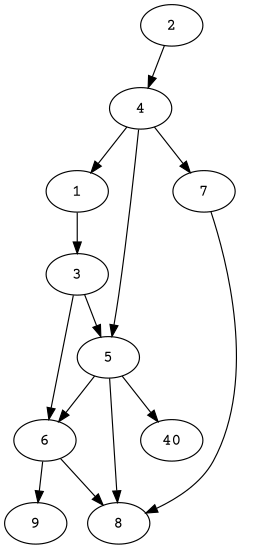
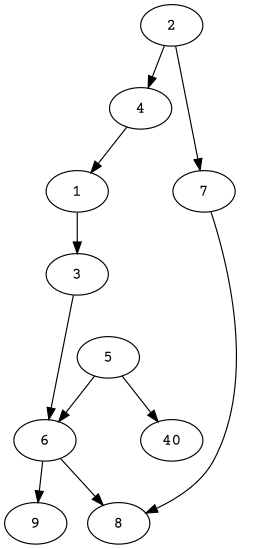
edge "4" -> "7": now "2" -> "7"
edge "4" -> "5": removed
edge "3" -> "5": removed
edge "5" -> "8": removed
